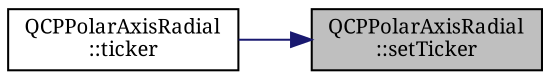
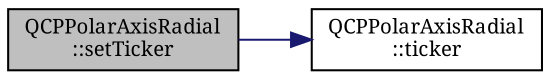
edge "QCPPolarAxisRadial ::ticker" -> "QCPPolarAxisRadial ::setTicker": reversed
